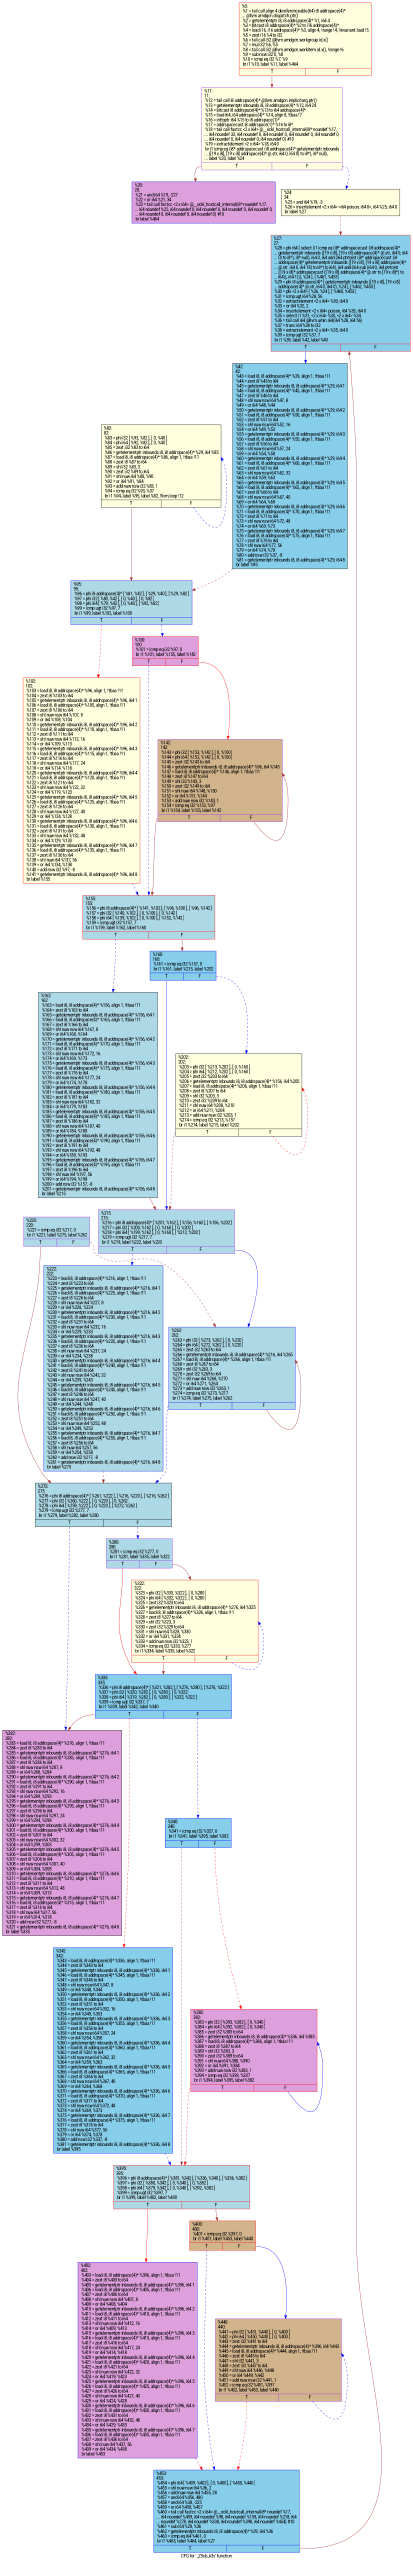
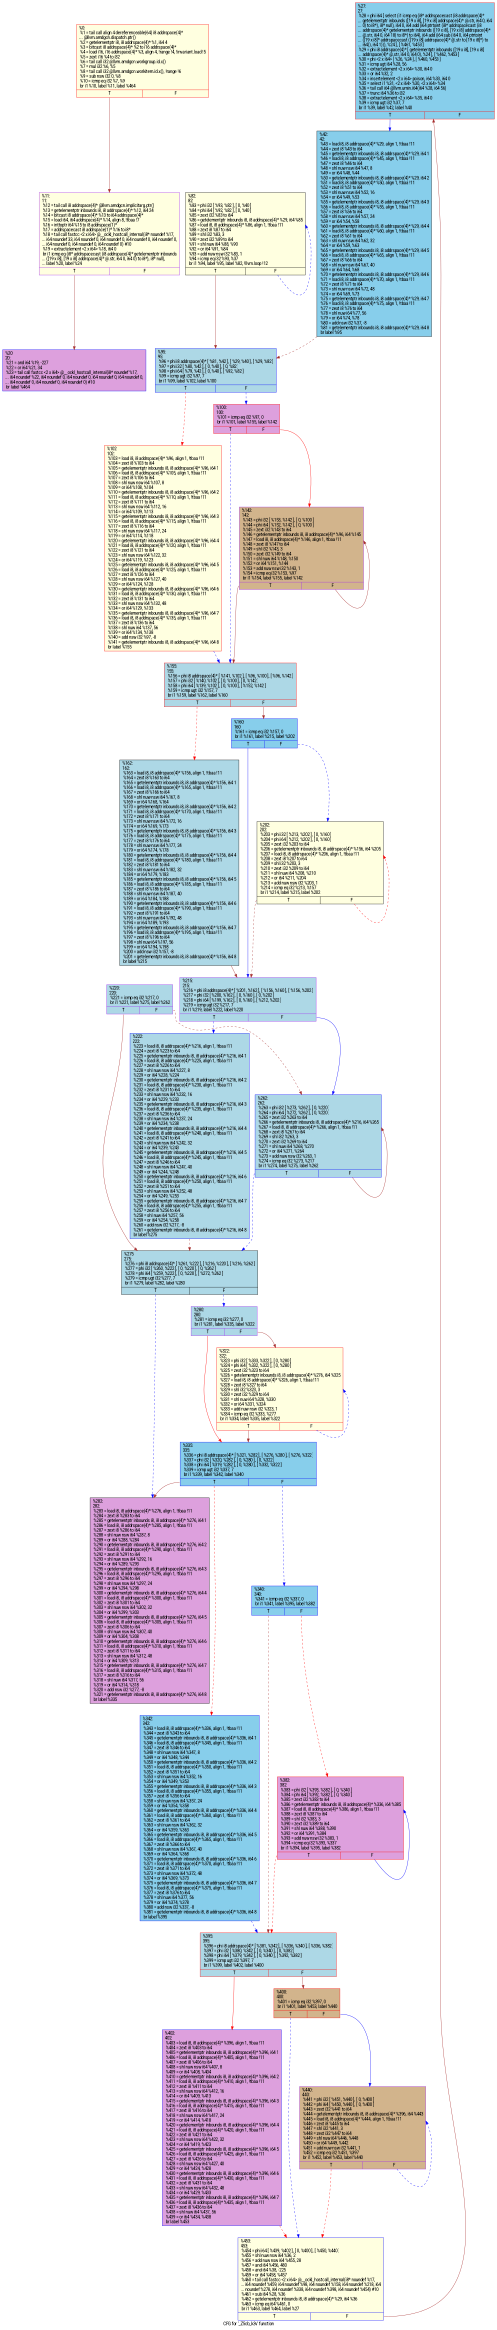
node "%24:": removed
edge "%155:" -> "%162:": color blue -> red
node "%453:": fillcolor skyblue -> lightyellow
